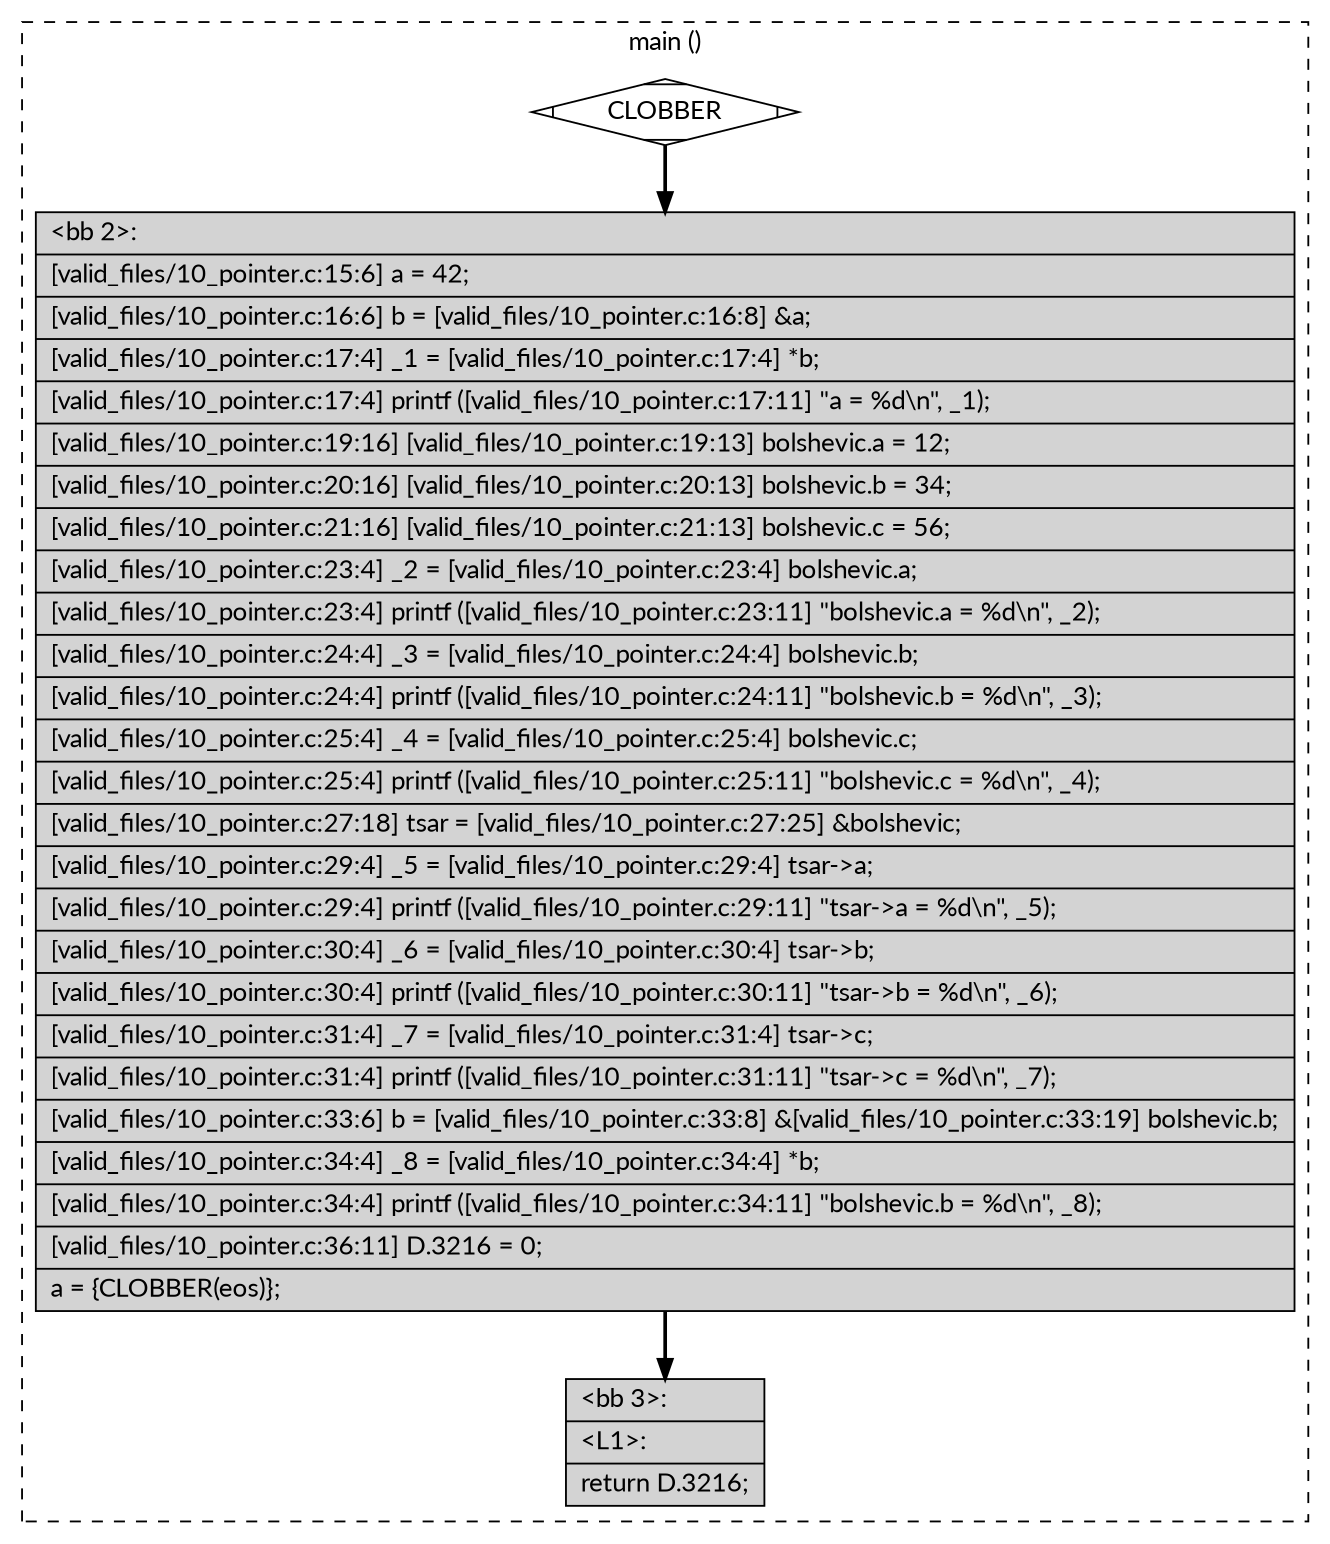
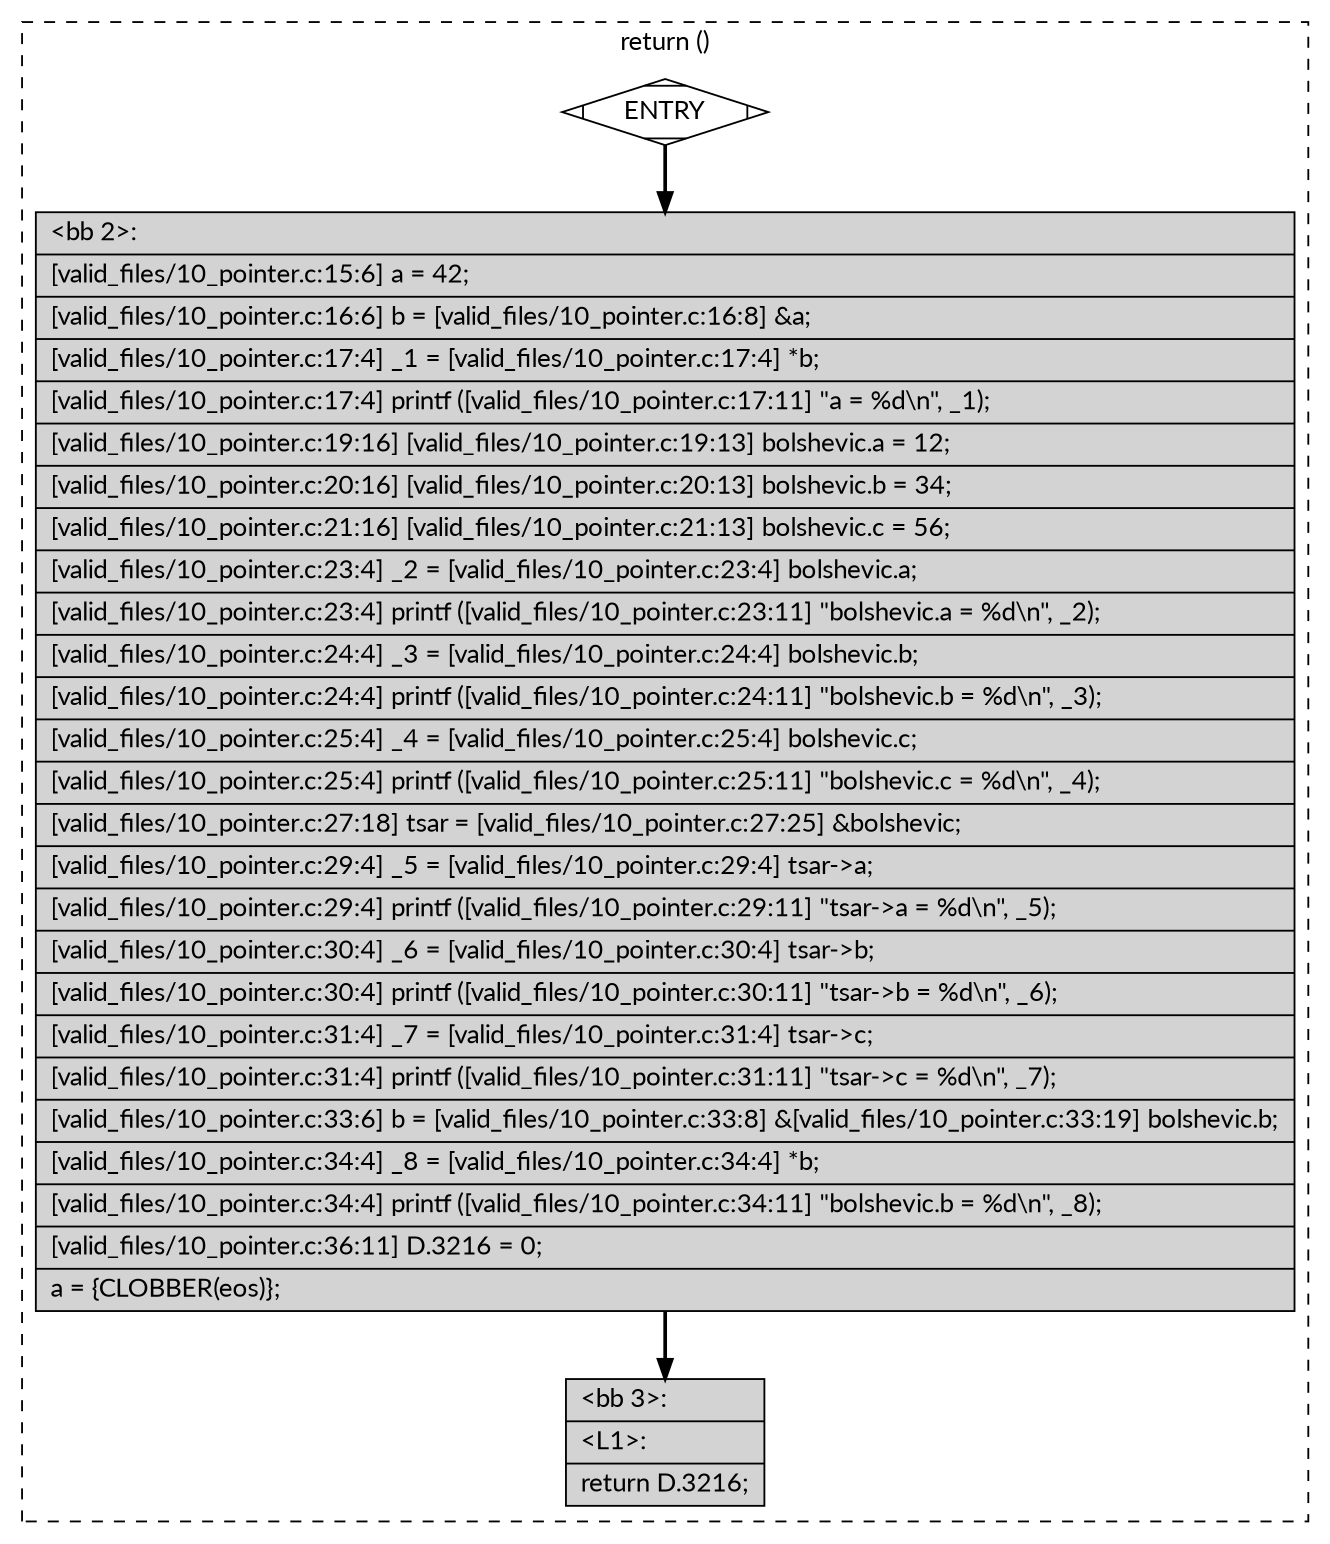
cluster "main ()": label "main ()" -> "return ()"
node "CLOBBER": label "CLOBBER" -> "ENTRY"
